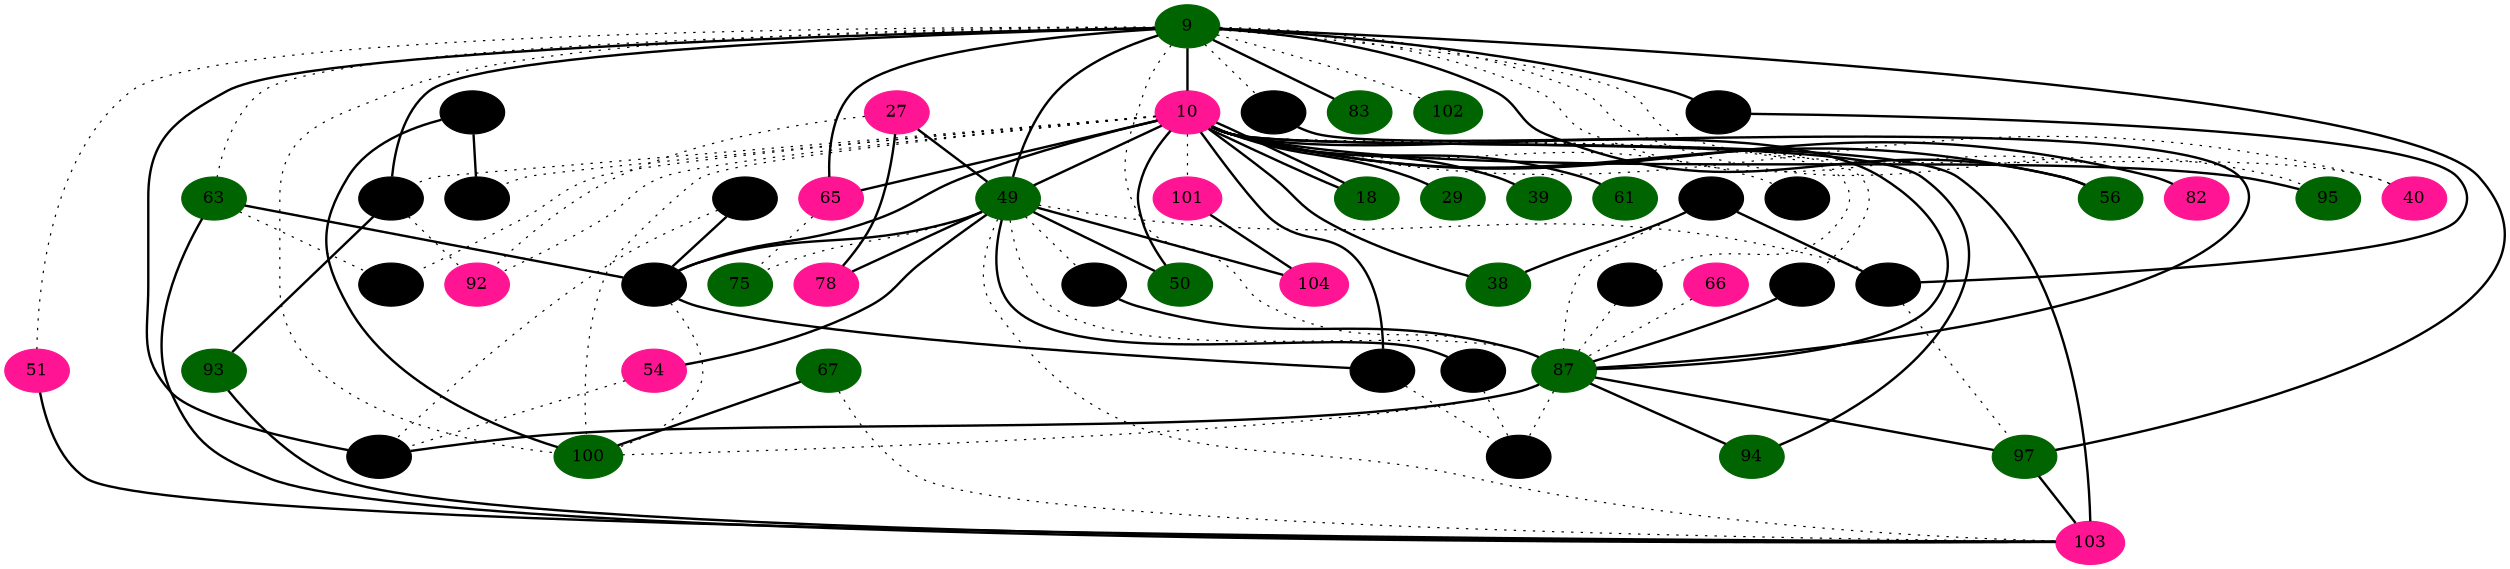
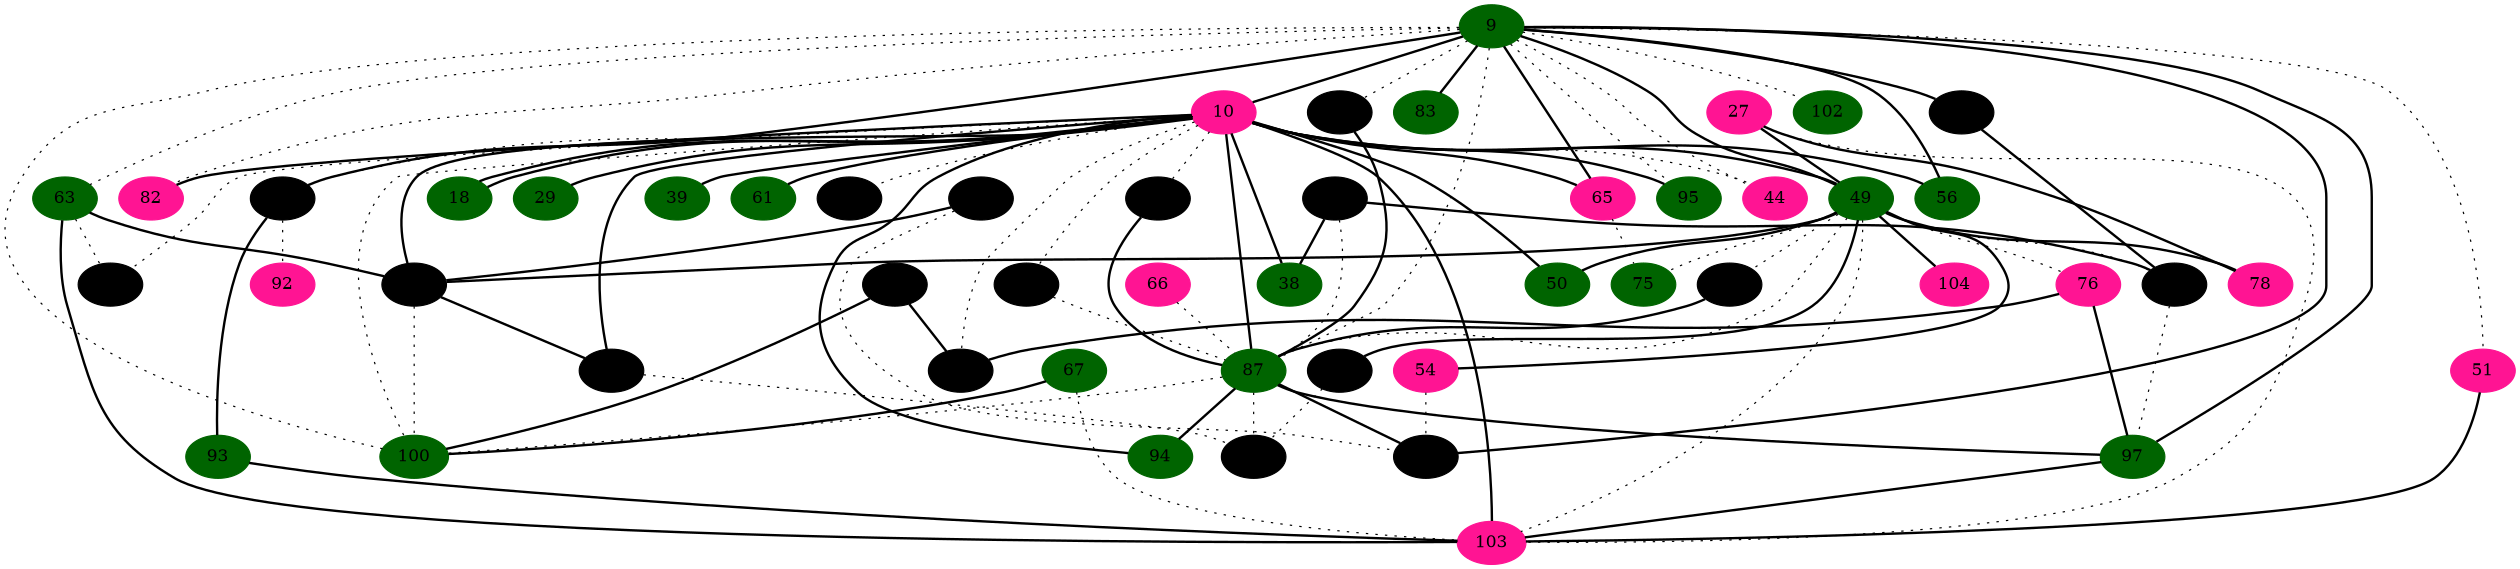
edge "27" -- "92": now "27" -- "103"
edge "10" -- "92": removed
node "101": removed
node "40": label "40" -> "44"
node "76": added
